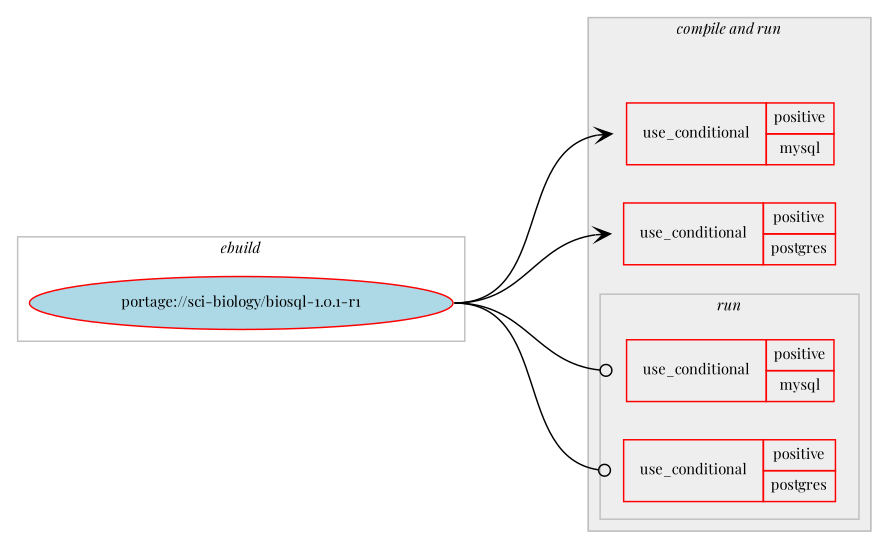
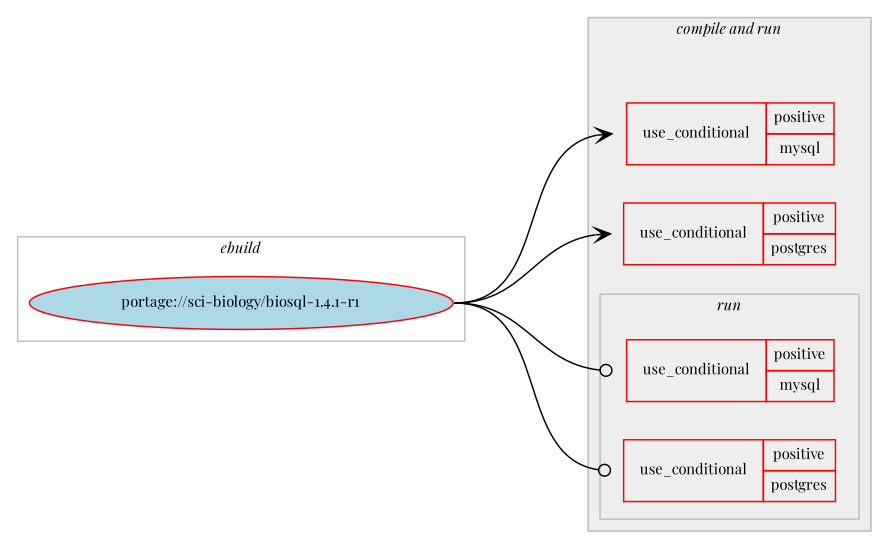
node "portage://sci-biology/biosql-1.0.1-r1": label "portage://sci-biology/biosql-1.0.1-r1" -> "portage://sci-biology/biosql-1.4.1-r1"
